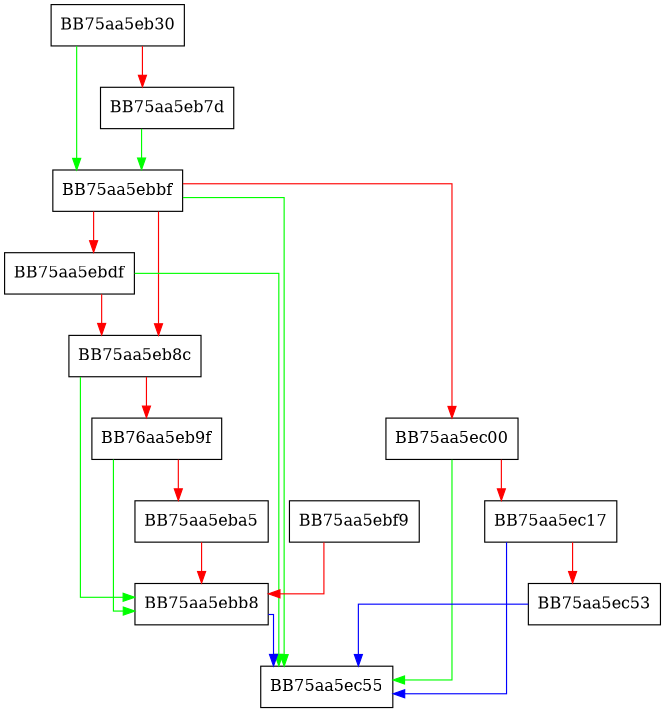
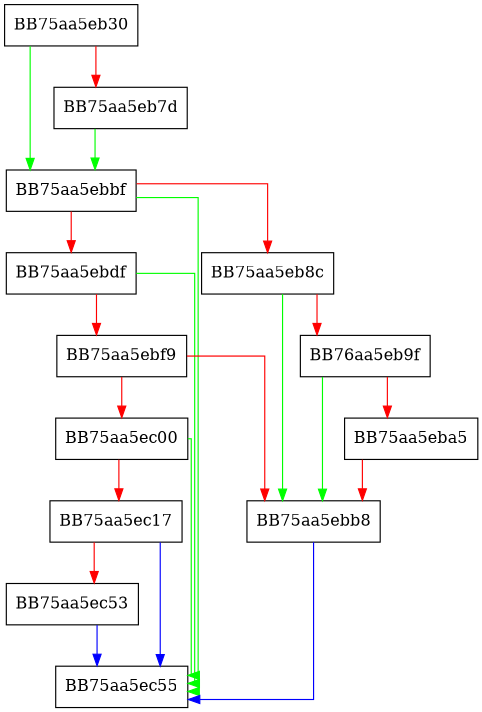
edge "BB75aa5ebbf" -> "BB75aa5ec00": now "BB75aa5ebf9" -> "BB75aa5ec00"
edge "BB75aa5ebdf" -> "BB75aa5eb8c": now "BB75aa5ebdf" -> "BB75aa5ebf9"
